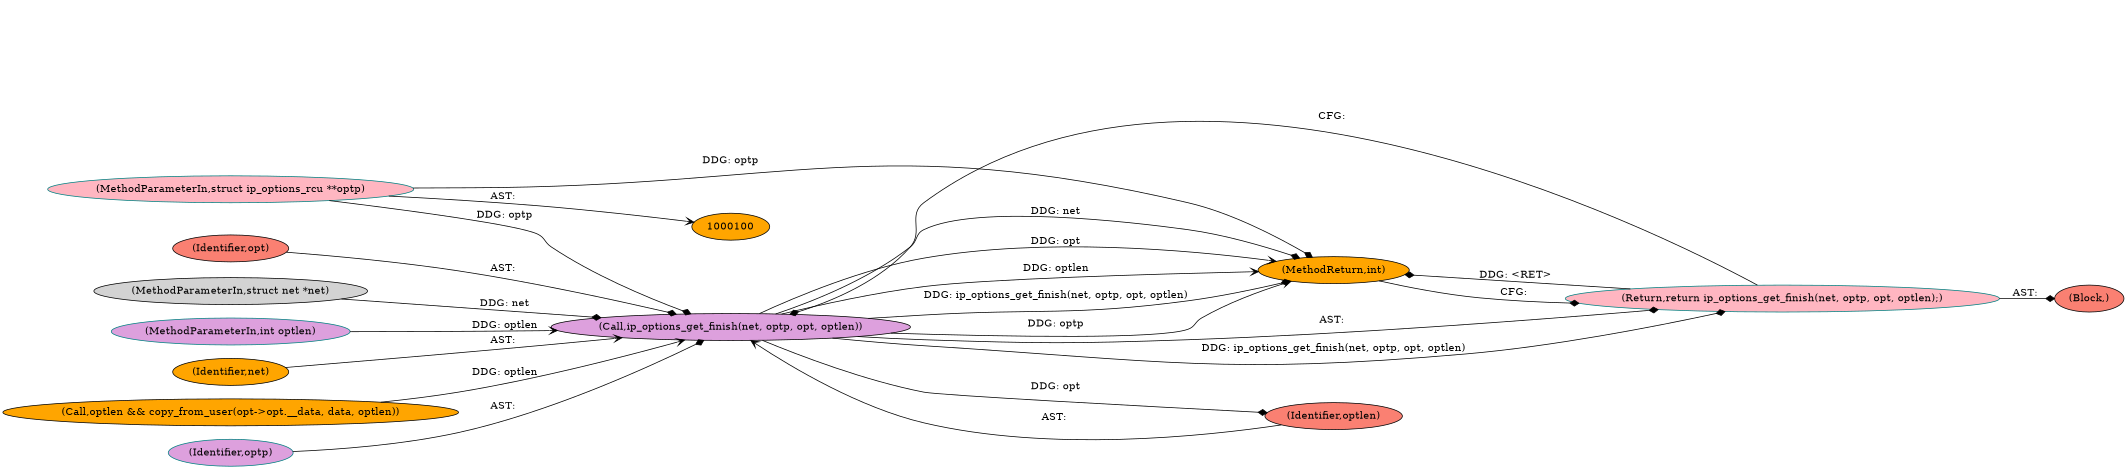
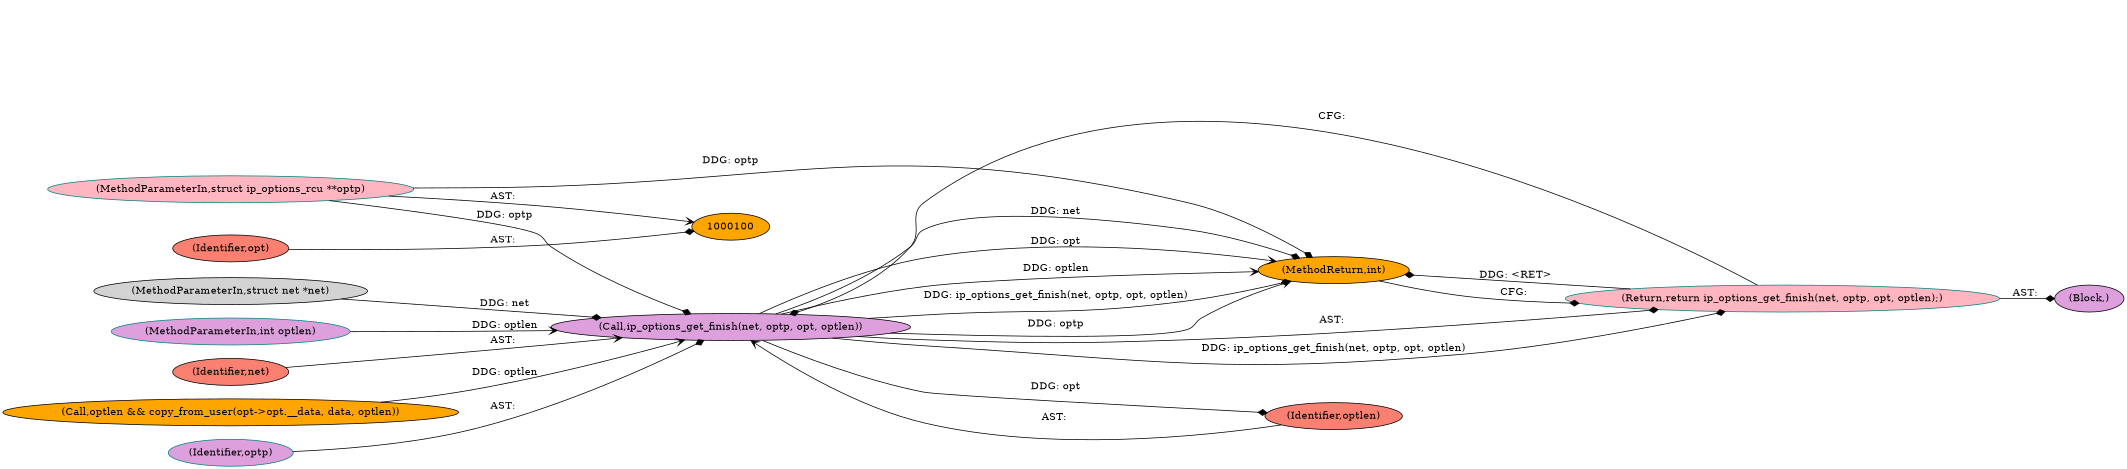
edge "(Identifier,opt)" -> "(Call,ip_options_get_finish(net, optp, opt, optlen))": now "(Identifier,opt)" -> "1000100"
node "(Block,)": fillcolor salmon -> plum
node "(Identifier,net)": fillcolor orange -> salmon
